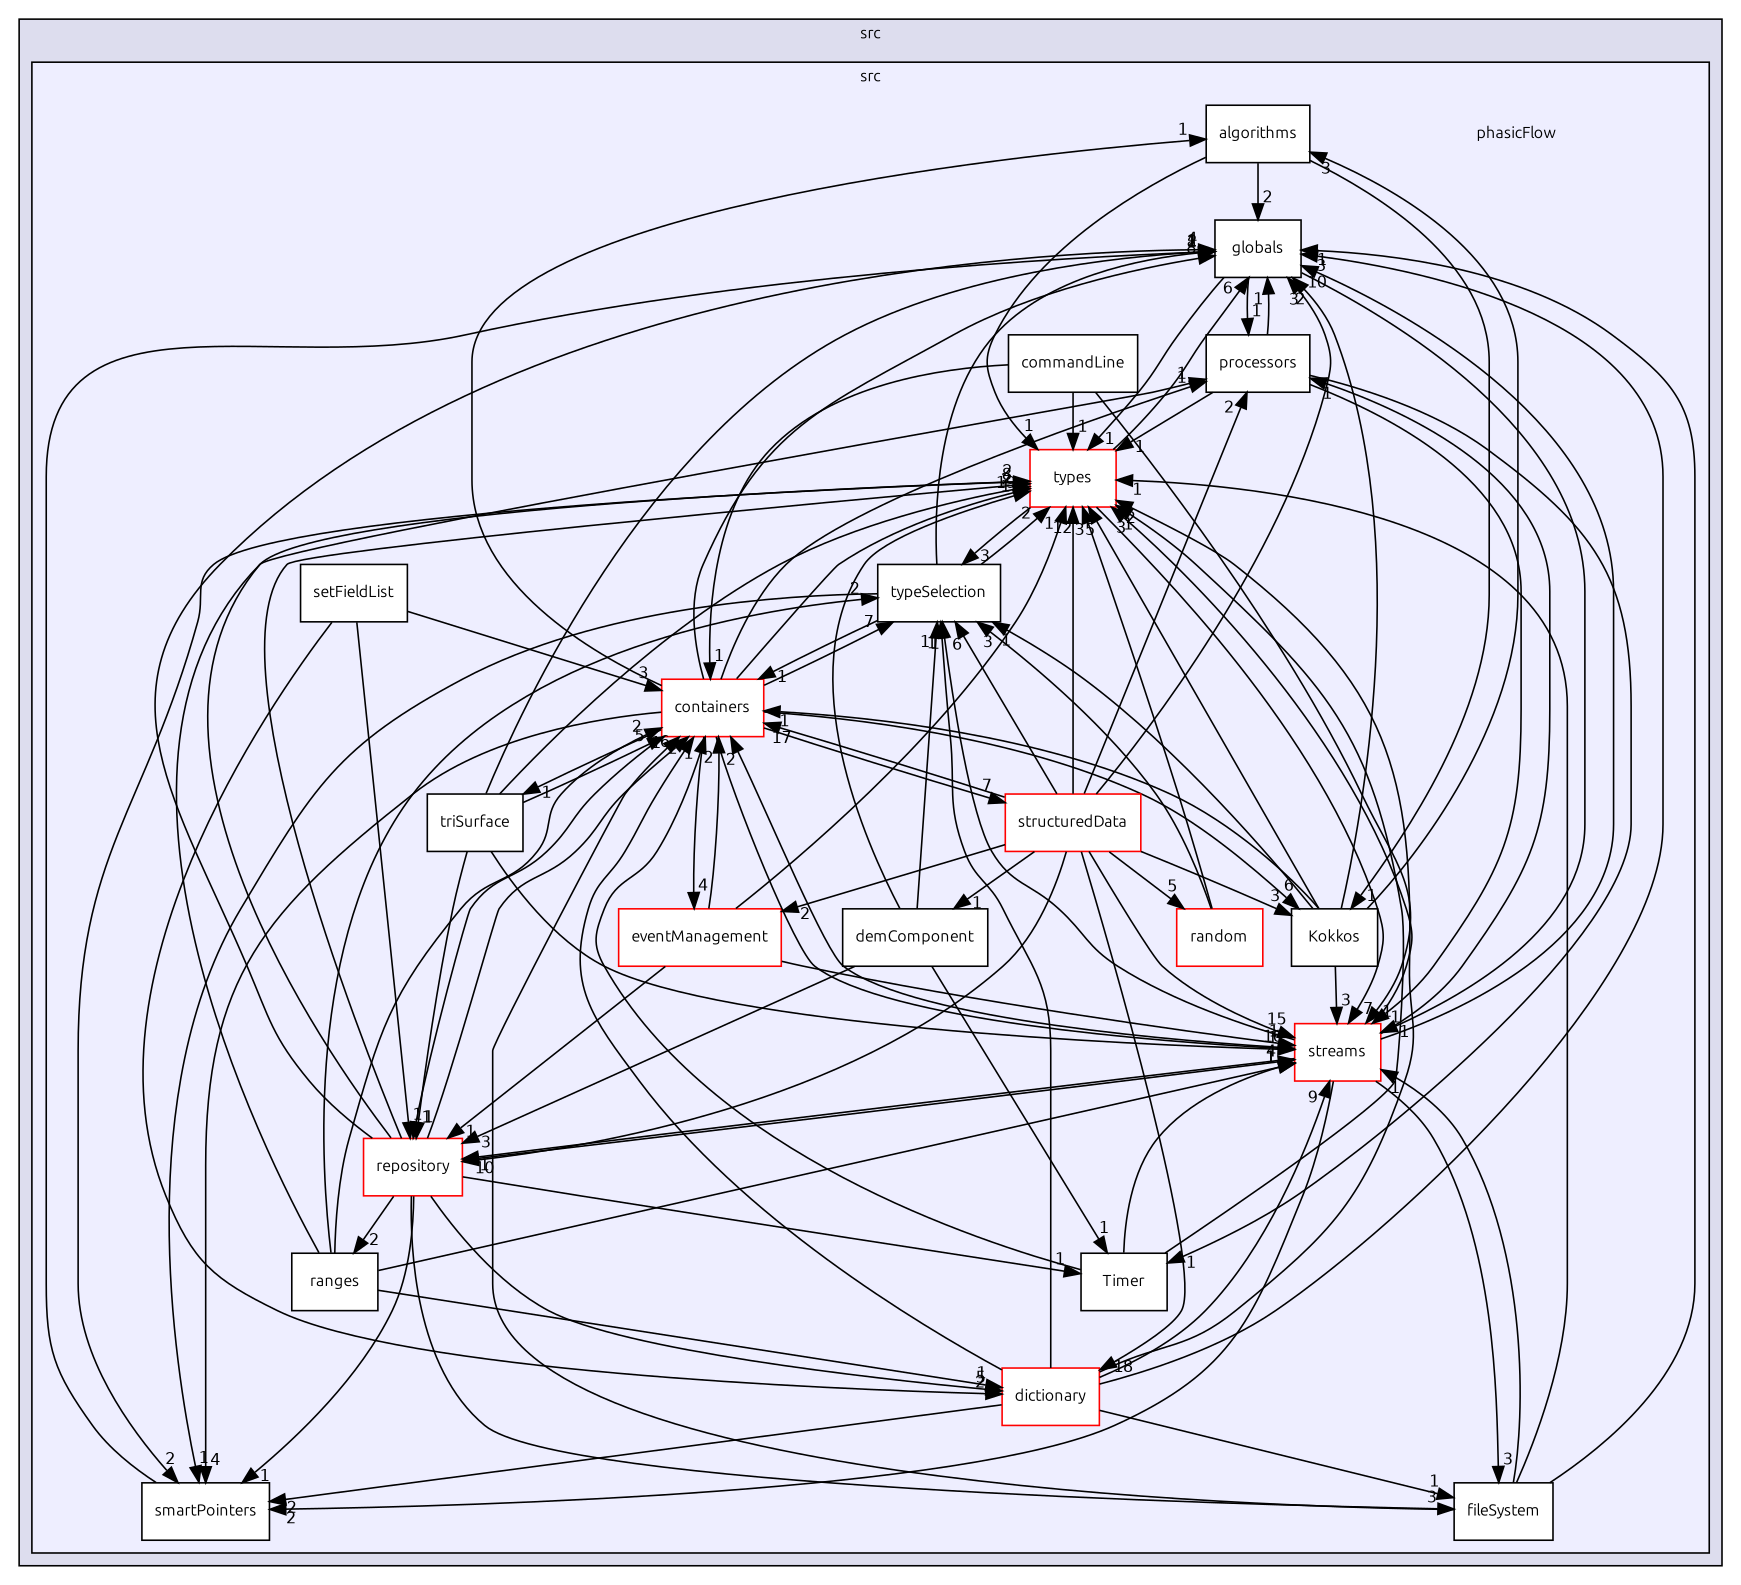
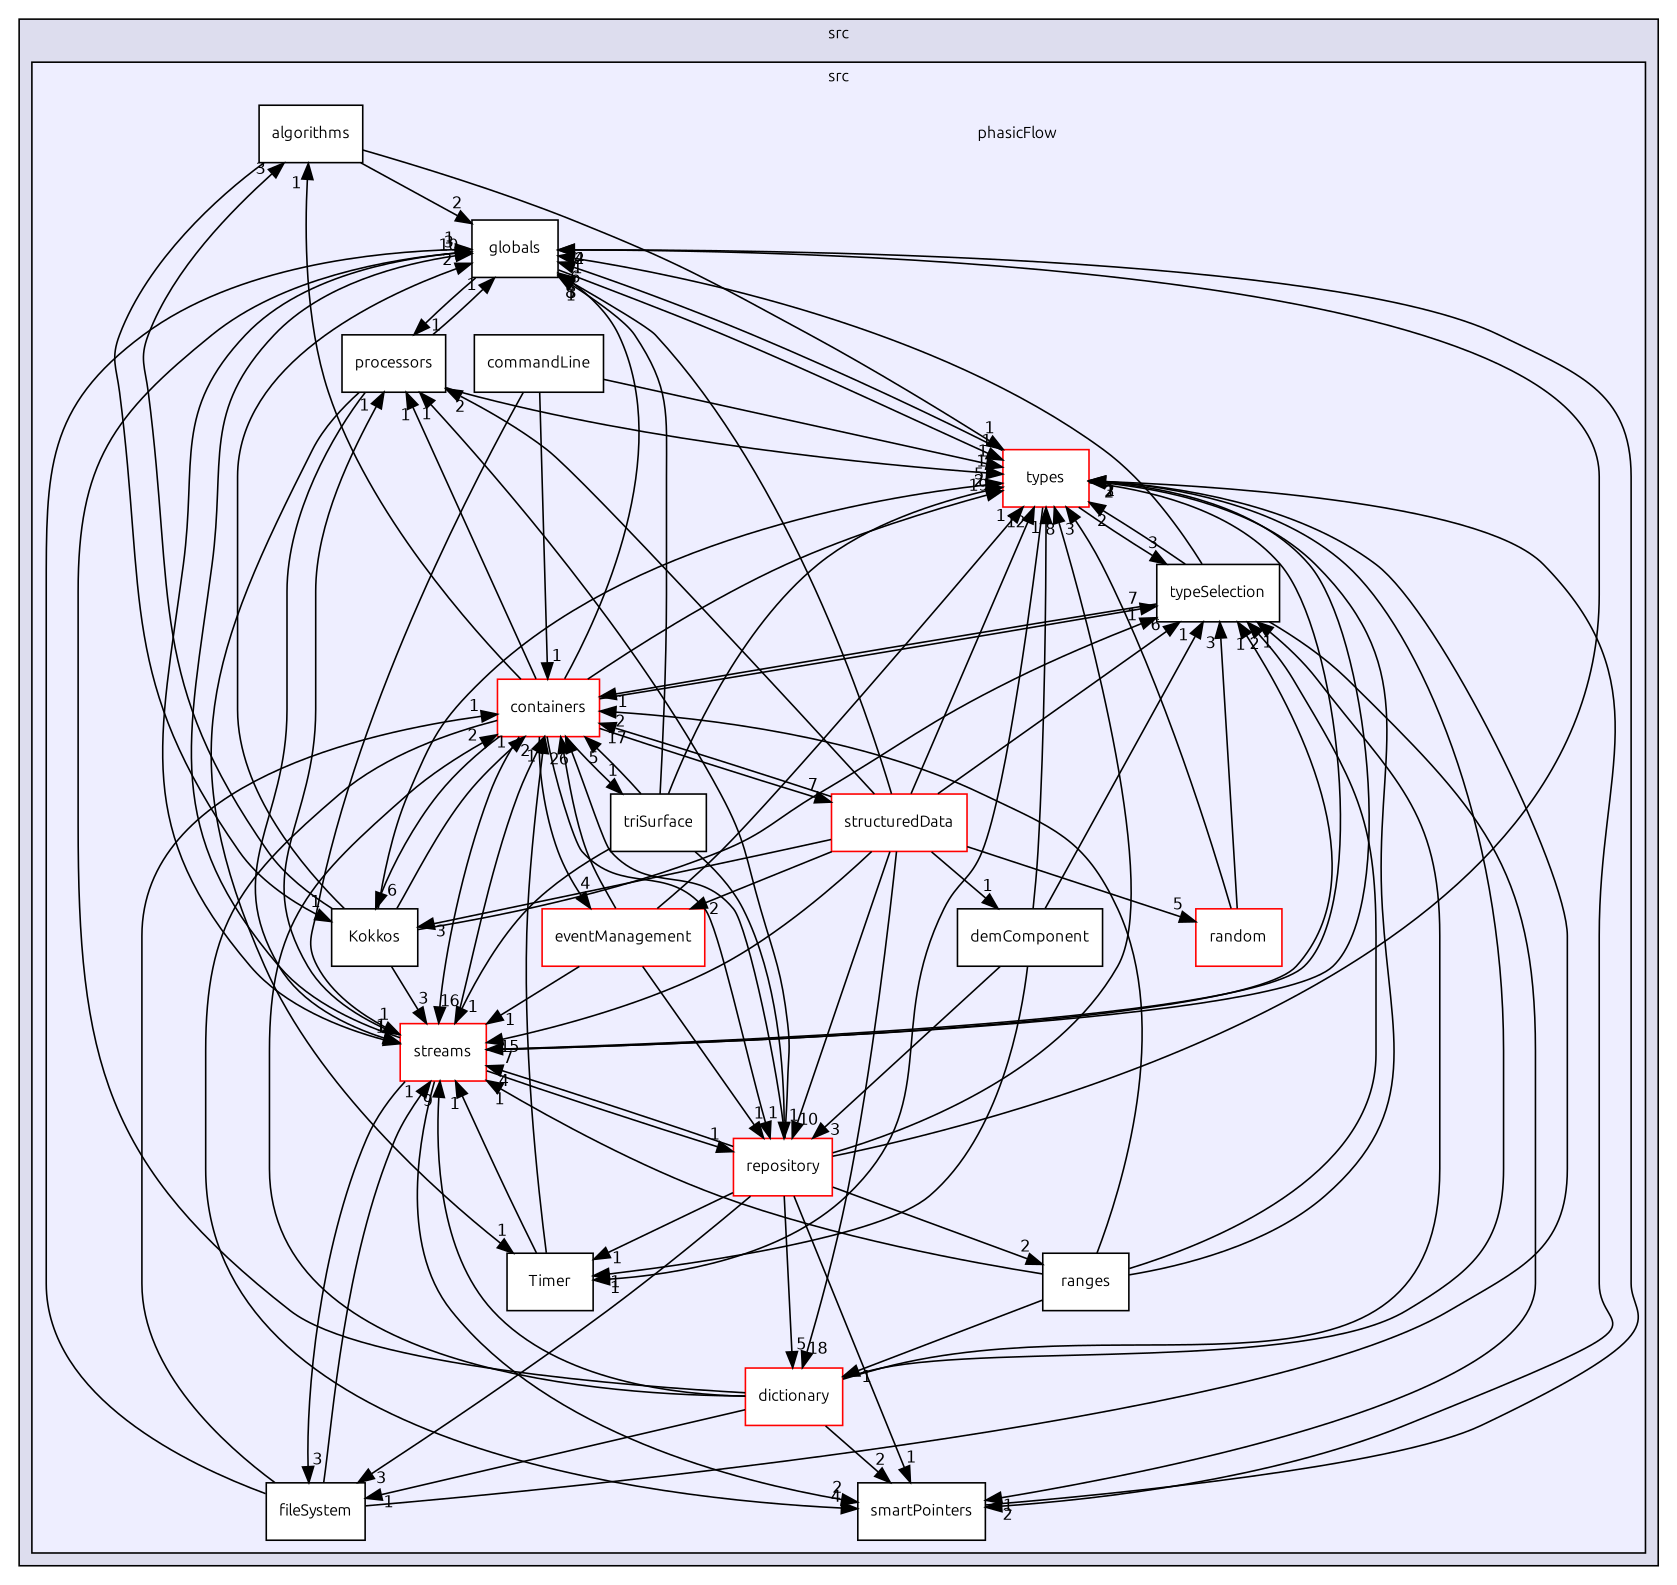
node "setFieldList": removed
edge "Timer" -> "types": reversed
